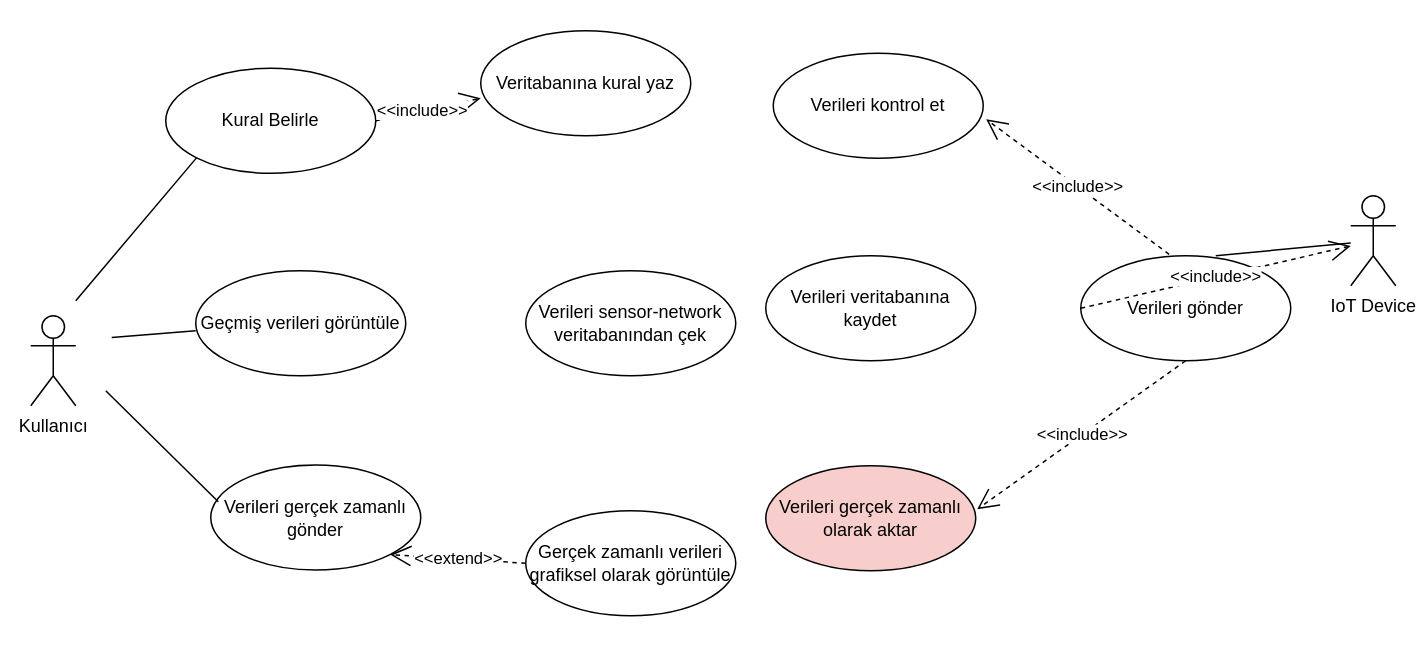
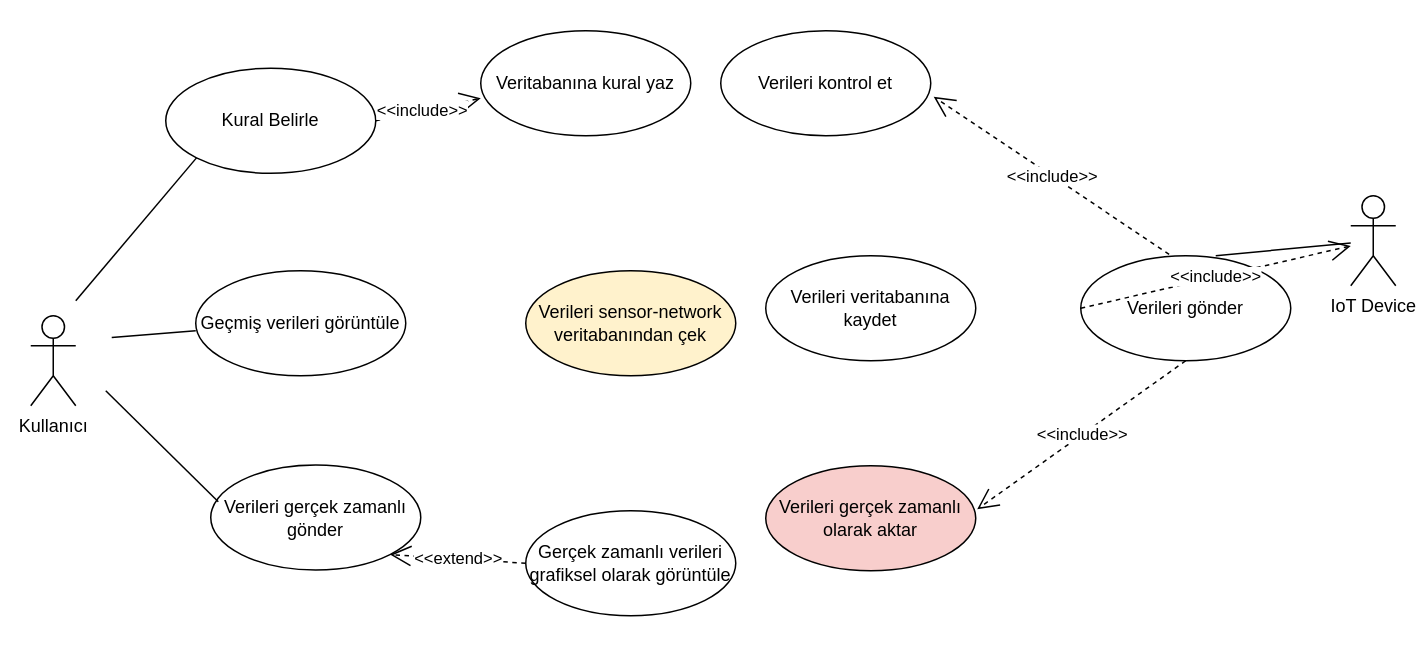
node "Verileri kontrol et": moved (878, 106) -> (826, 83)
node "Verileri sensor-network veritabanından çek": fillcolor #ffffff -> #fff2cc
